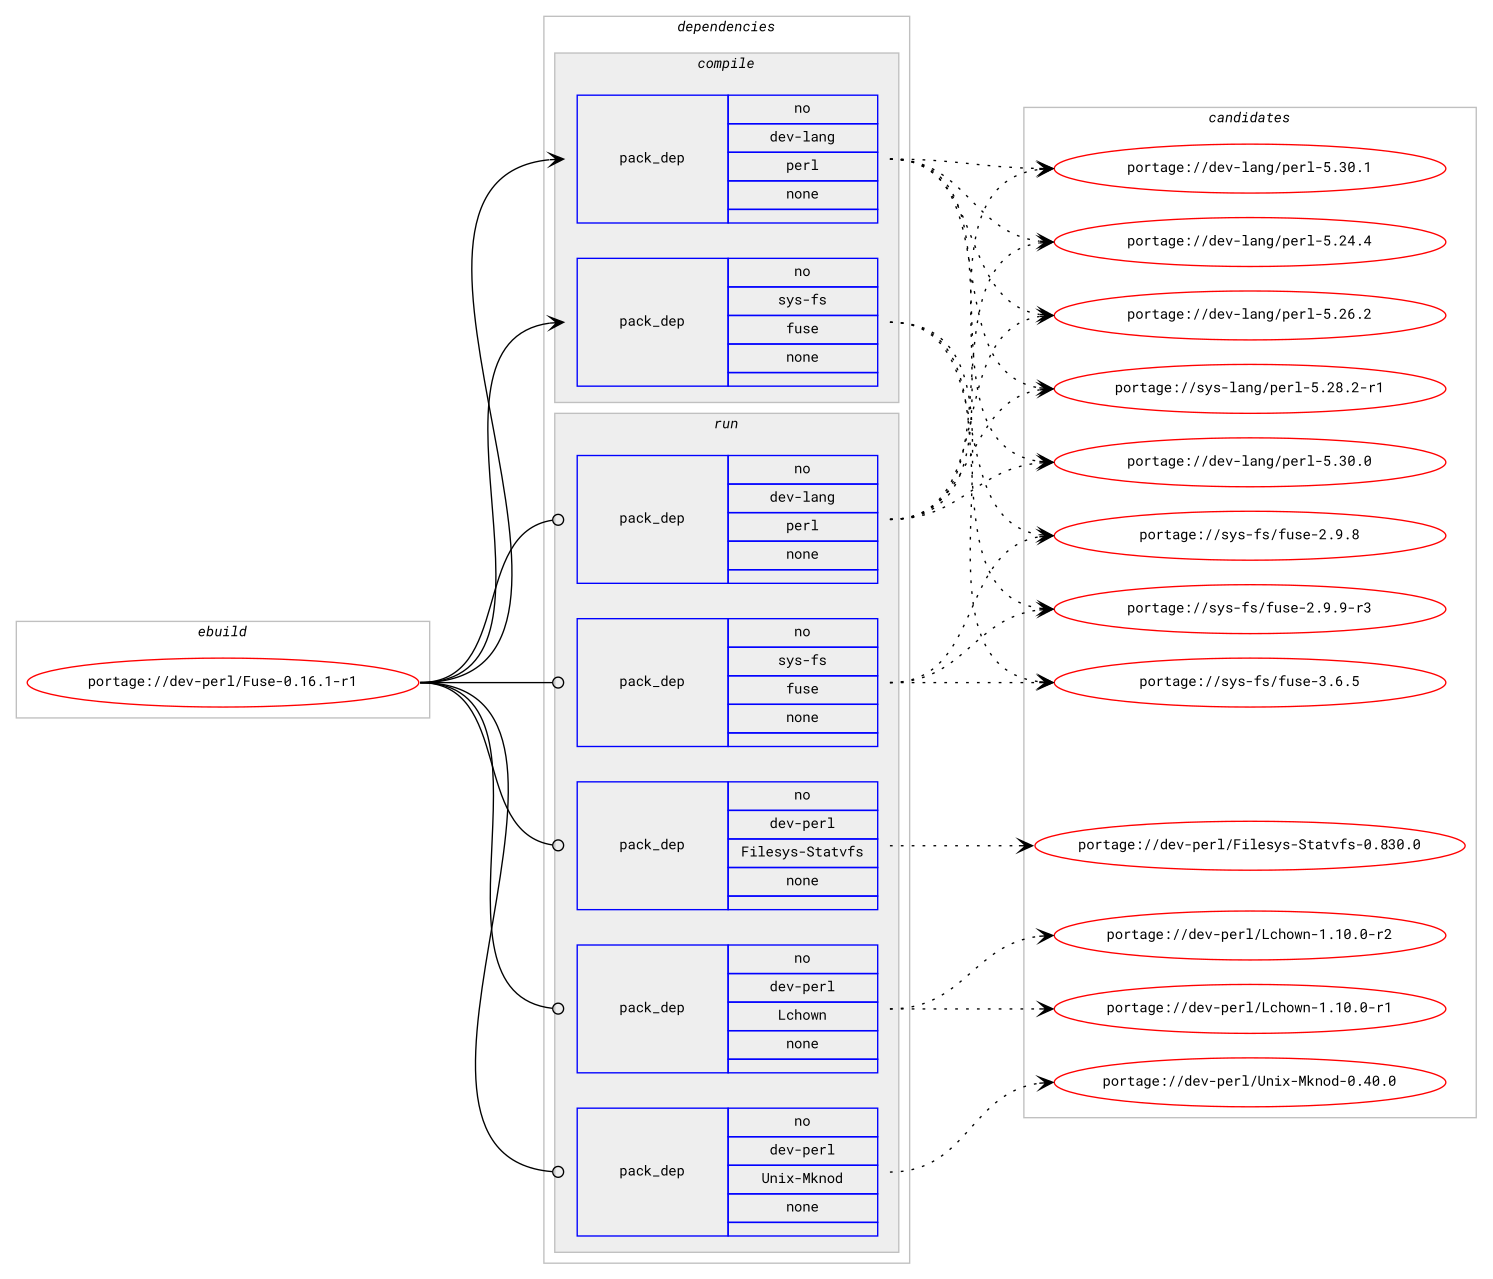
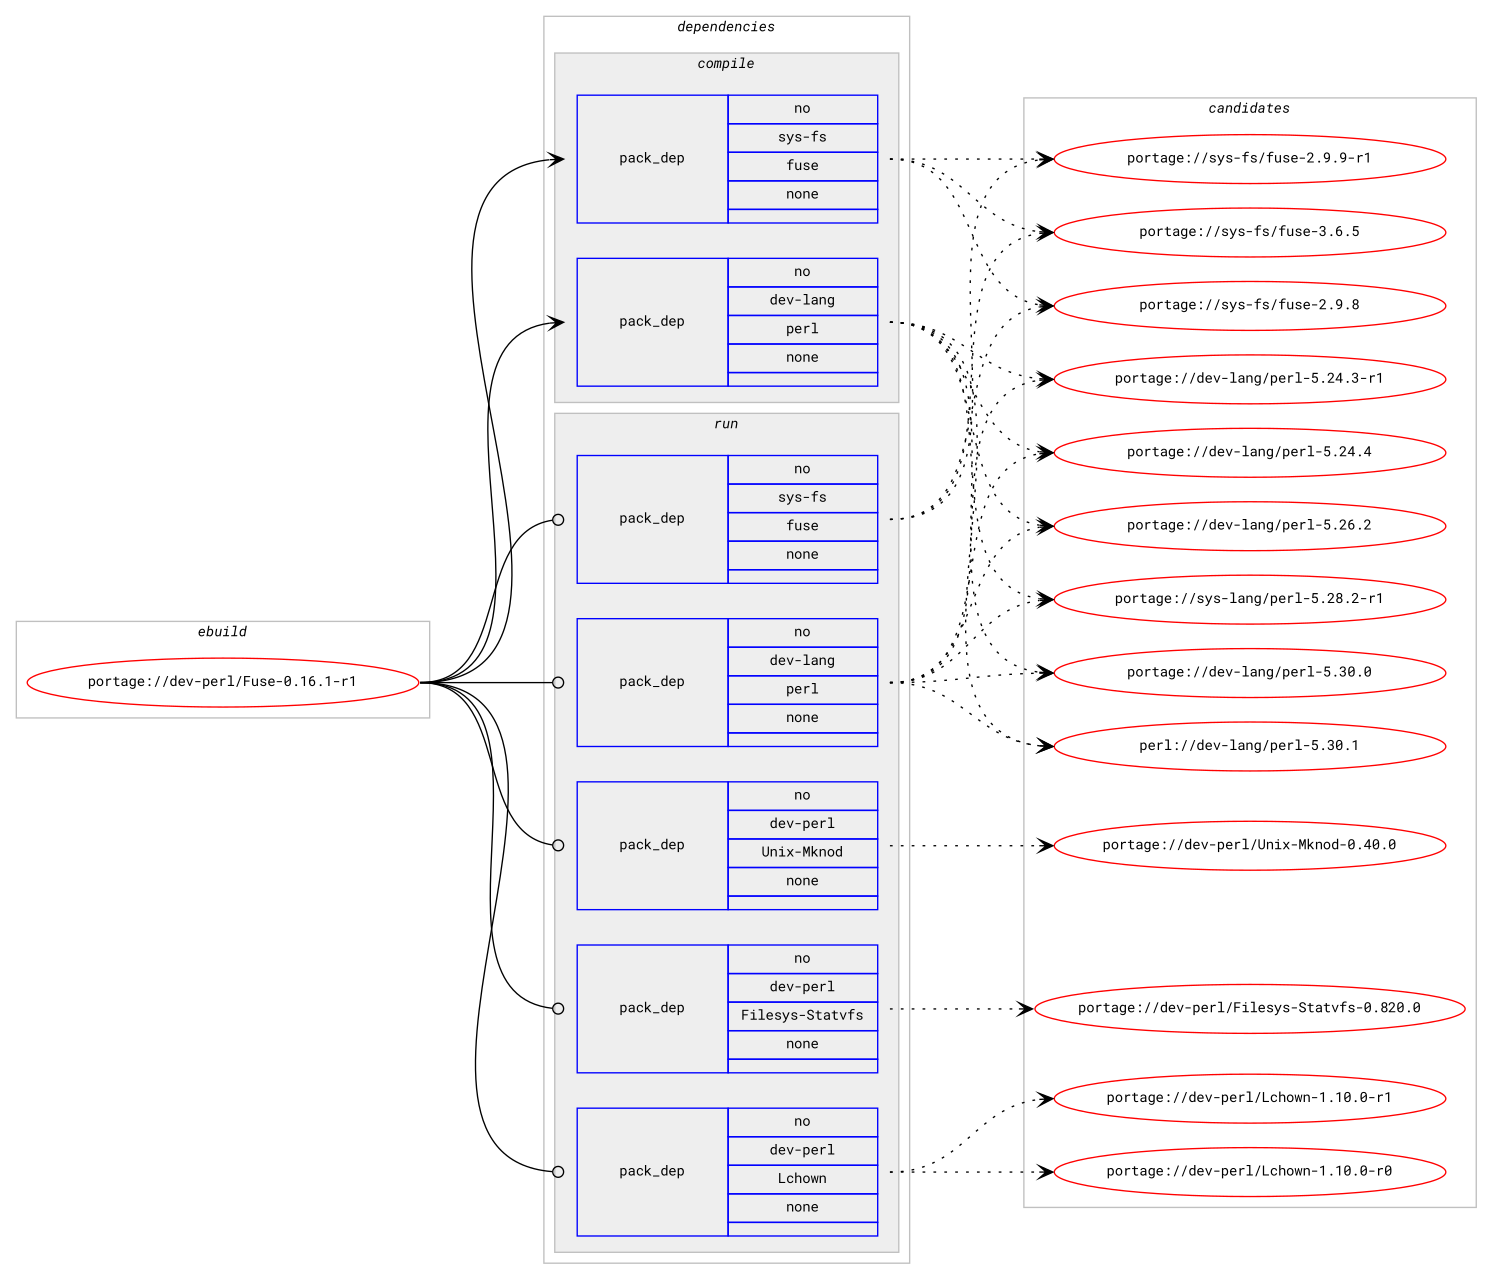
node "portage://dev-lang/perl-5.30.1": label "portage://dev-lang/perl-5.30.1" -> "perl://dev-lang/perl-5.30.1"
node "portage://dev-lang/perl-5.24.3-r1": added
node "portage://sys-fs/fuse-2.9.9-r3": label "portage://sys-fs/fuse-2.9.9-r3" -> "portage://sys-fs/fuse-2.9.9-r1"
node "portage://dev-perl/Filesys-Statvfs-0.830.0": label "portage://dev-perl/Filesys-Statvfs-0.830.0" -> "portage://dev-perl/Filesys-Statvfs-0.820.0"
node "portage://dev-perl/Lchown-1.10.0-r2": label "portage://dev-perl/Lchown-1.10.0-r2" -> "portage://dev-perl/Lchown-1.10.0-r0"
